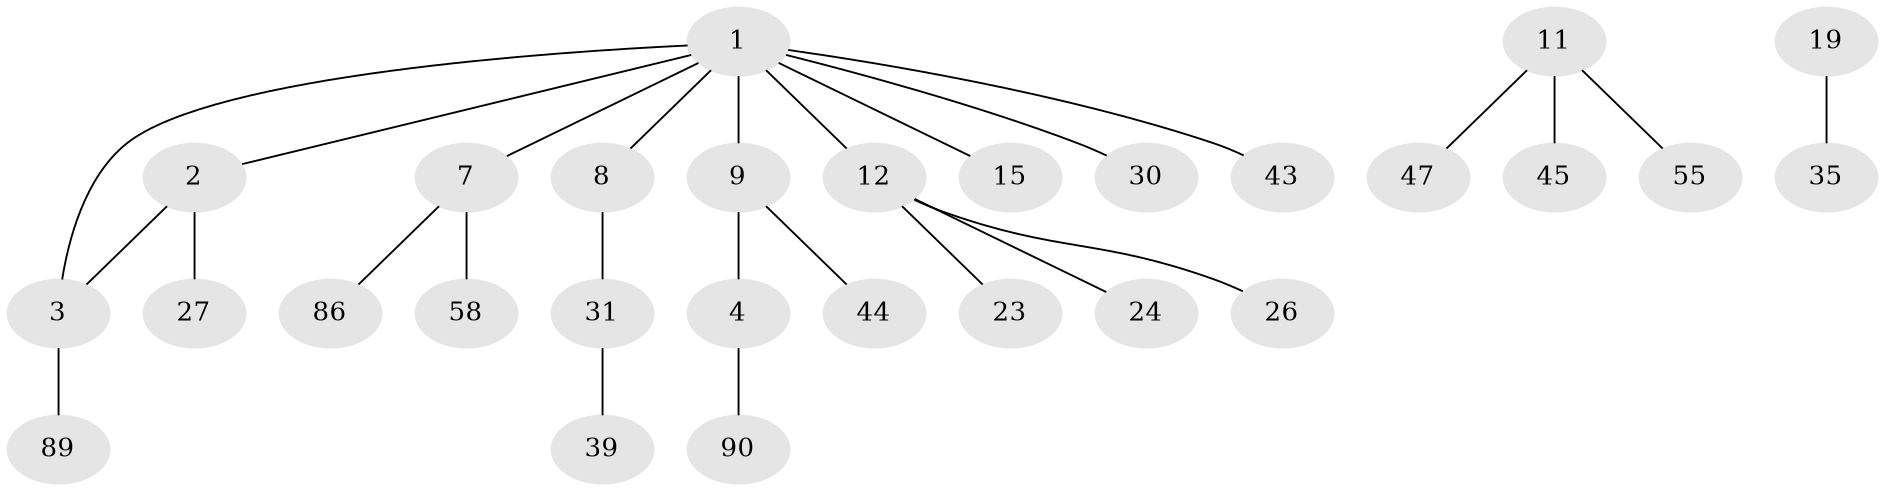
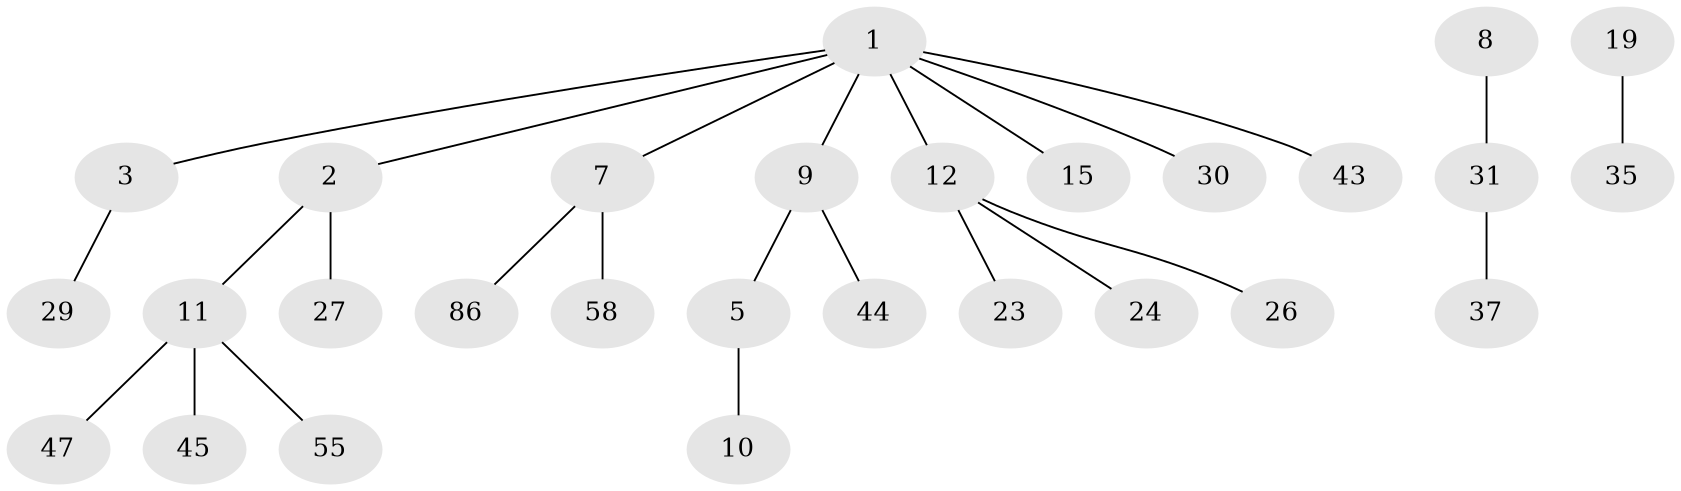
edge "1" -- "8": removed
edge "2" -- "3": now "2" -- "11"
node "4": label "4" -> "5"
node "89": label "89" -> "29"
node "39": label "39" -> "37"
node "90": label "90" -> "10"
